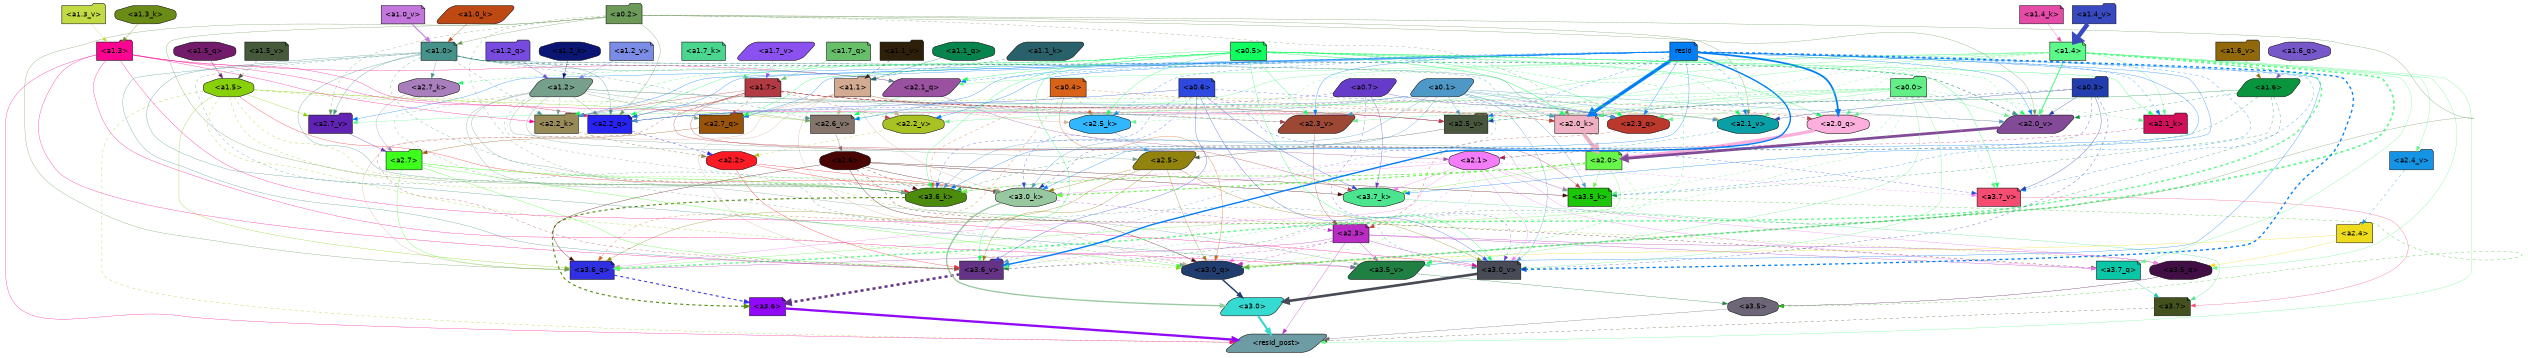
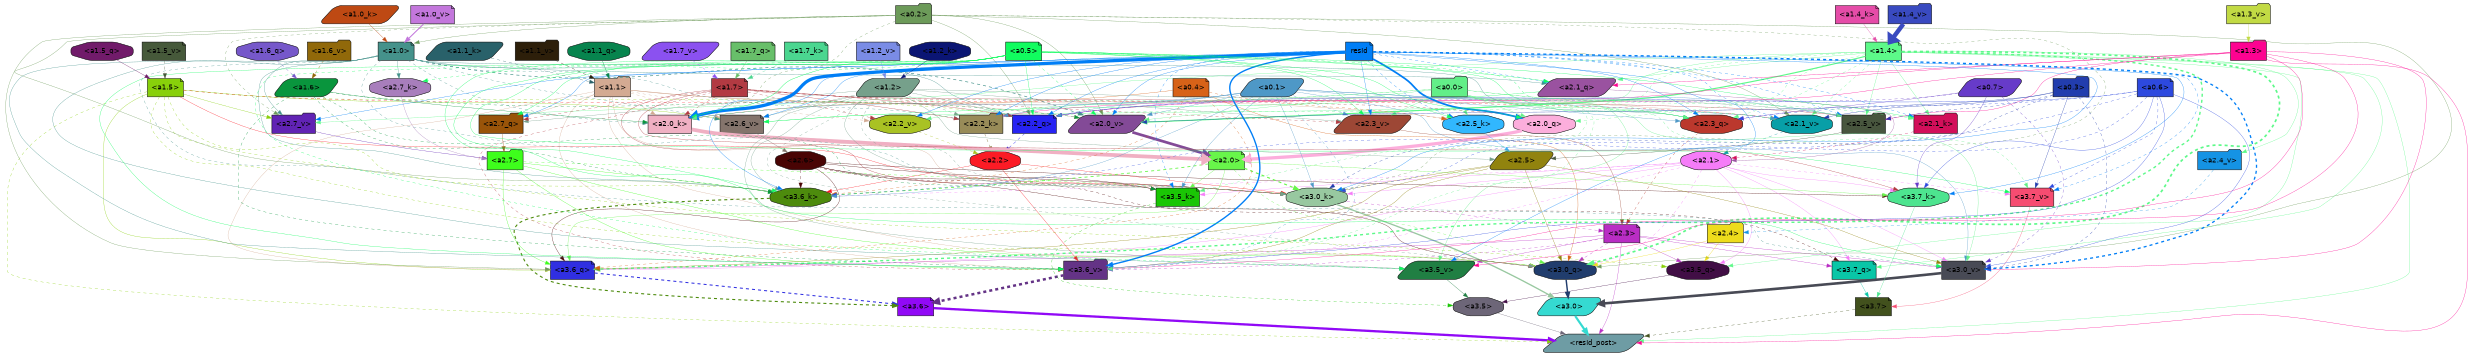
node "<a1.3_k>": removed
node "<a1.2_q>": removed
edge "<a0.5>" -> "<a2.2_k>": removed
node "<a1.5>": shape octagon -> note
edge "<a1.5>" -> "<a2.1_v>": color #88d00a -> #fb1b25
edge "<a0.4>" -> "<a2.0_k>": style dashed -> solid
